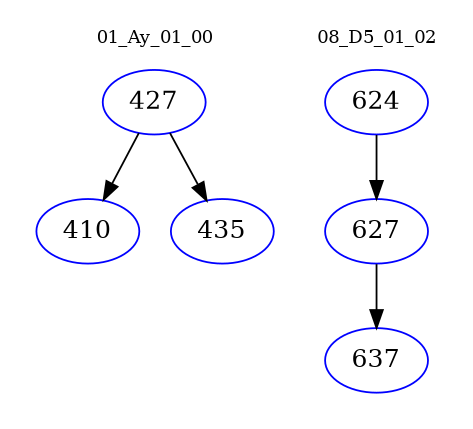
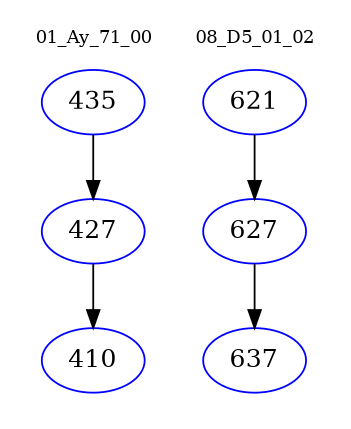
cluster "01_Ay_01_00": label "01_Ay_01_00" -> "01_Ay_71_00"
node "624": label "624" -> "621"
edge "427" -> "435": reversed
